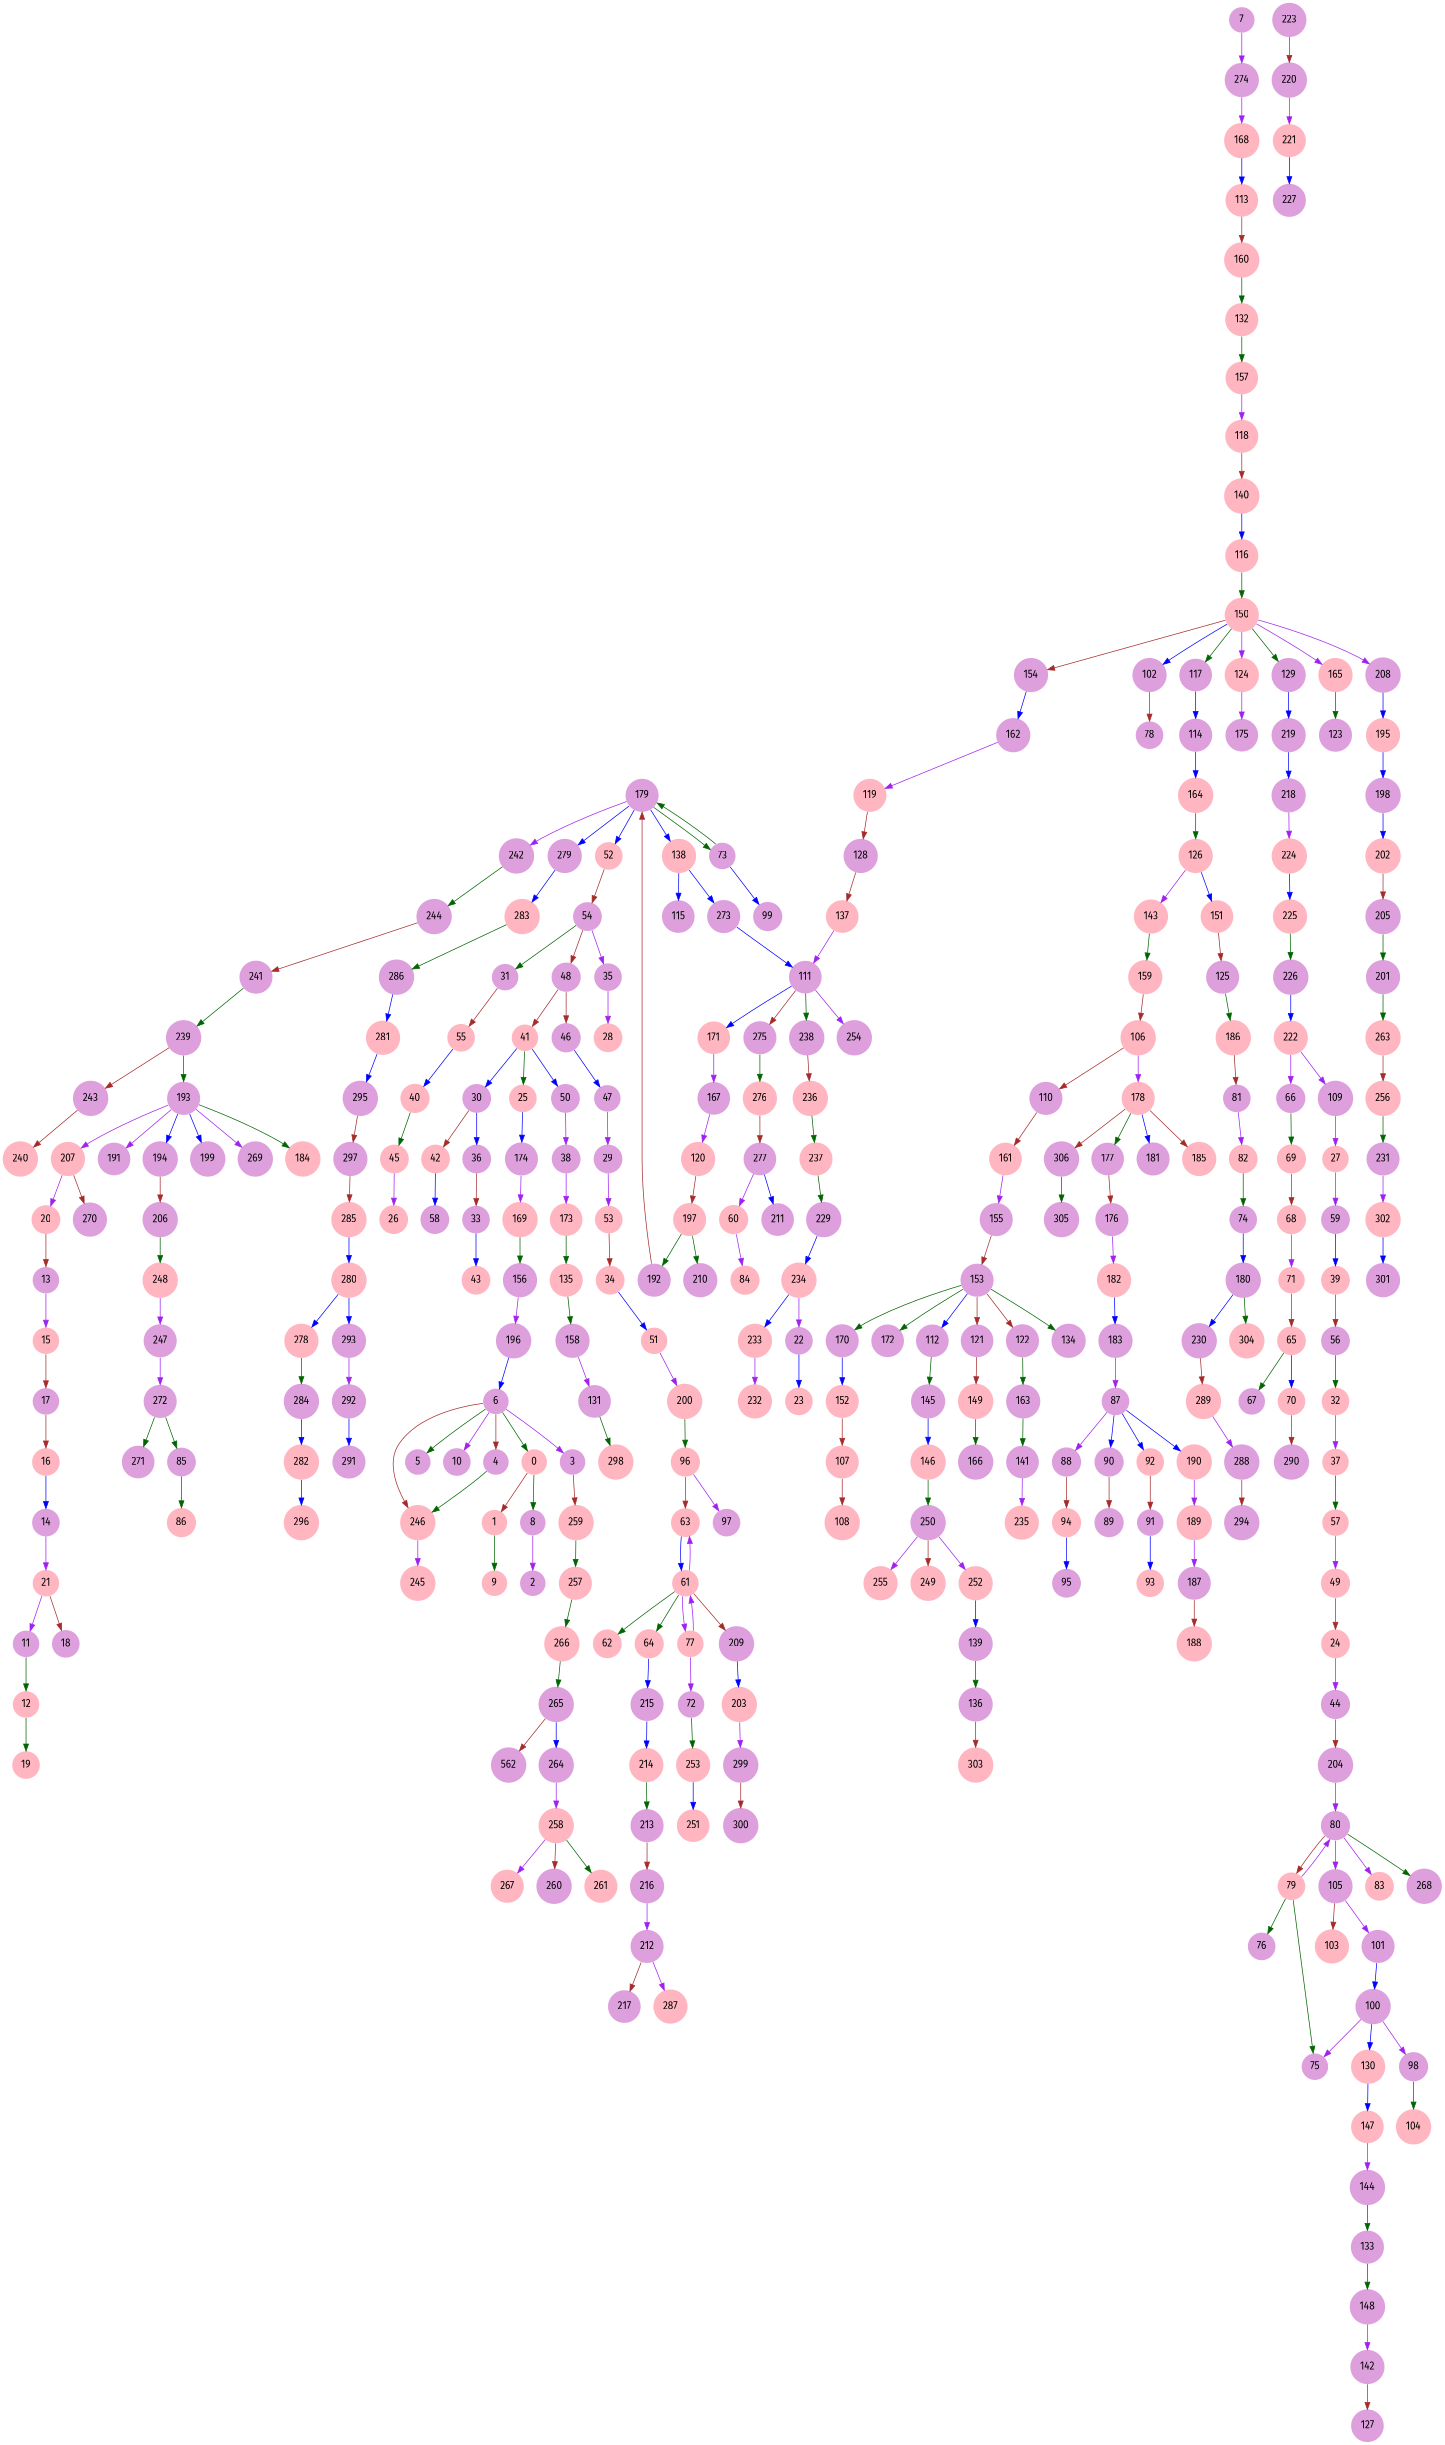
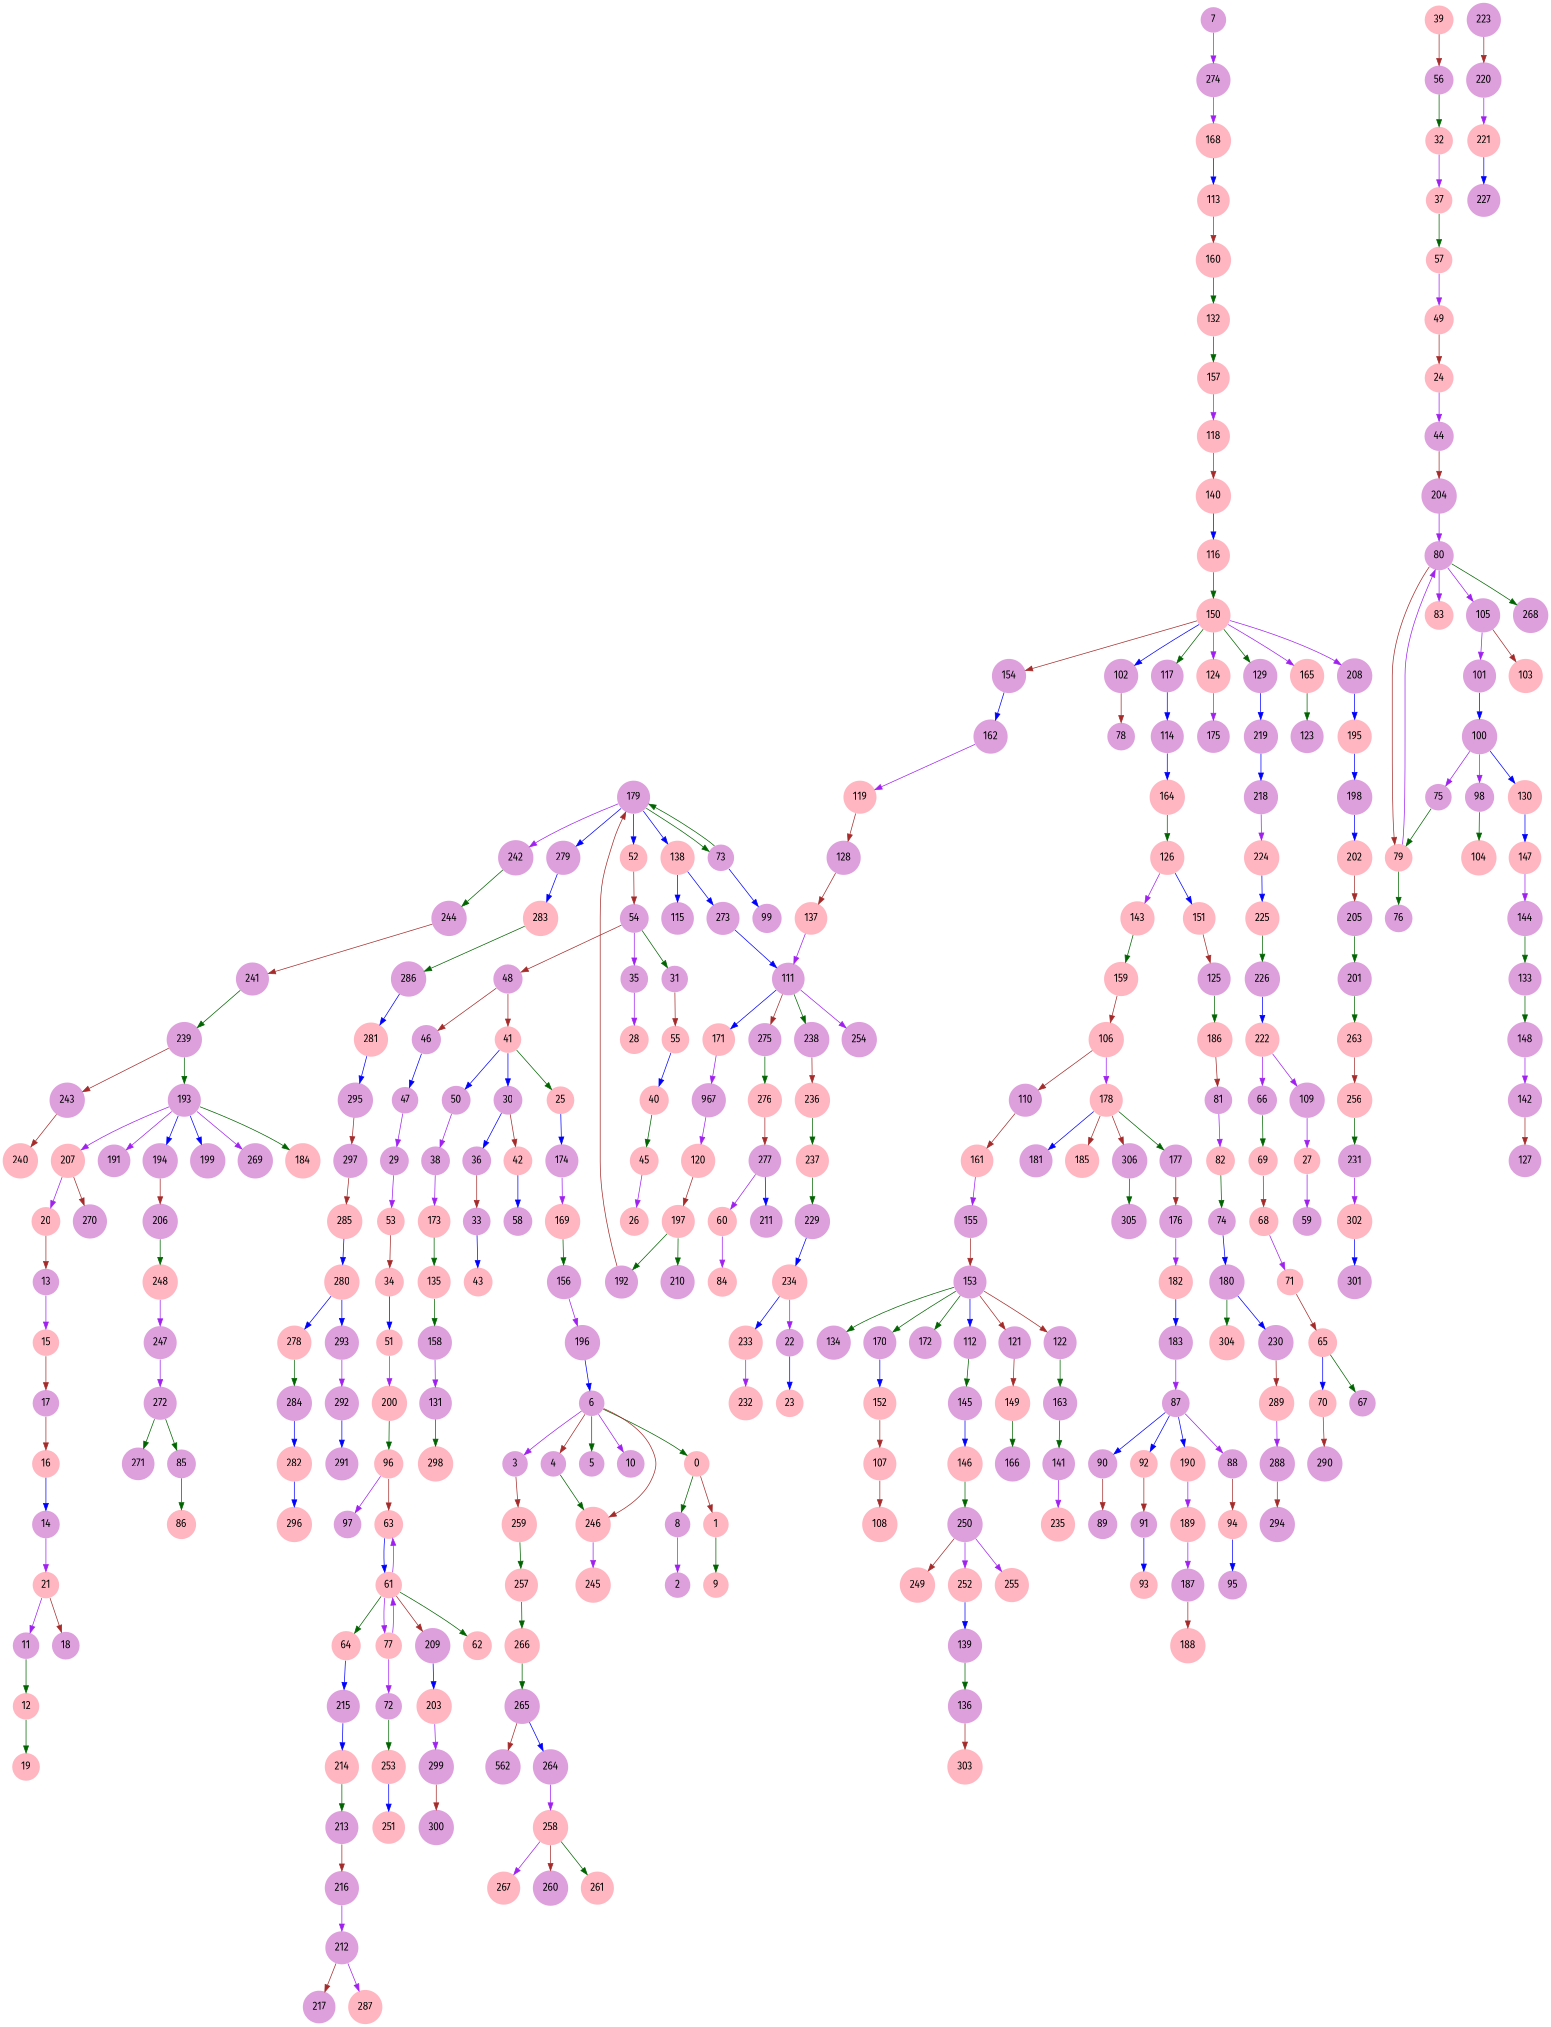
node "167": label "167" -> "967"
edge "59" -> "39": removed
edge "79" -> "75": reversed
